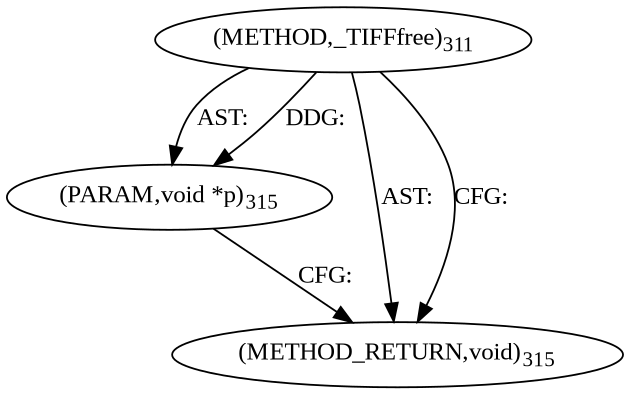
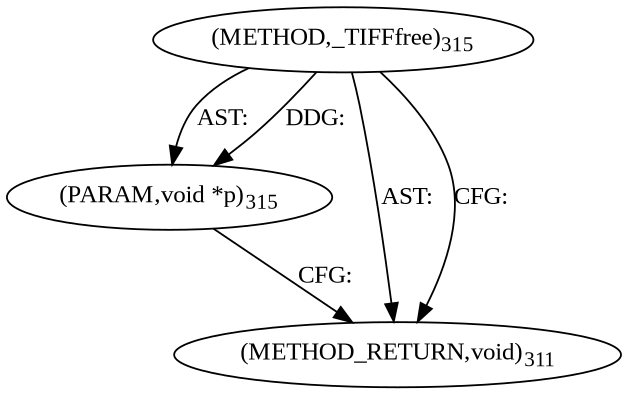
node "(METHOD,_TIFFfree)": text "311" -> "315"
node "(METHOD_RETURN,void)": text "315" -> "311"
